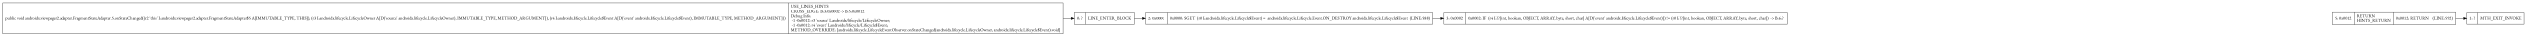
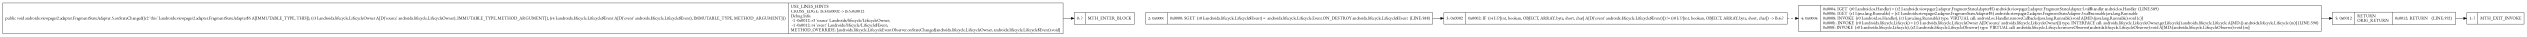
node "0: ?": text "LINE_ENTER_BLOCK" -> "MTH_ENTER_BLOCK"
edge "0: ?" -> "2: 0x0000": removed
node "4: 0x0004": added
node "5: 0x0012": text "HINTS_RETURN" -> "ORIG_RETURN"
